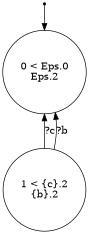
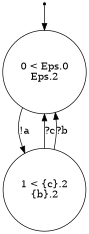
edge "0 < Eps.0 Eps.2" -> "1 < {c}.2 {b}.2": added, label "!a"
